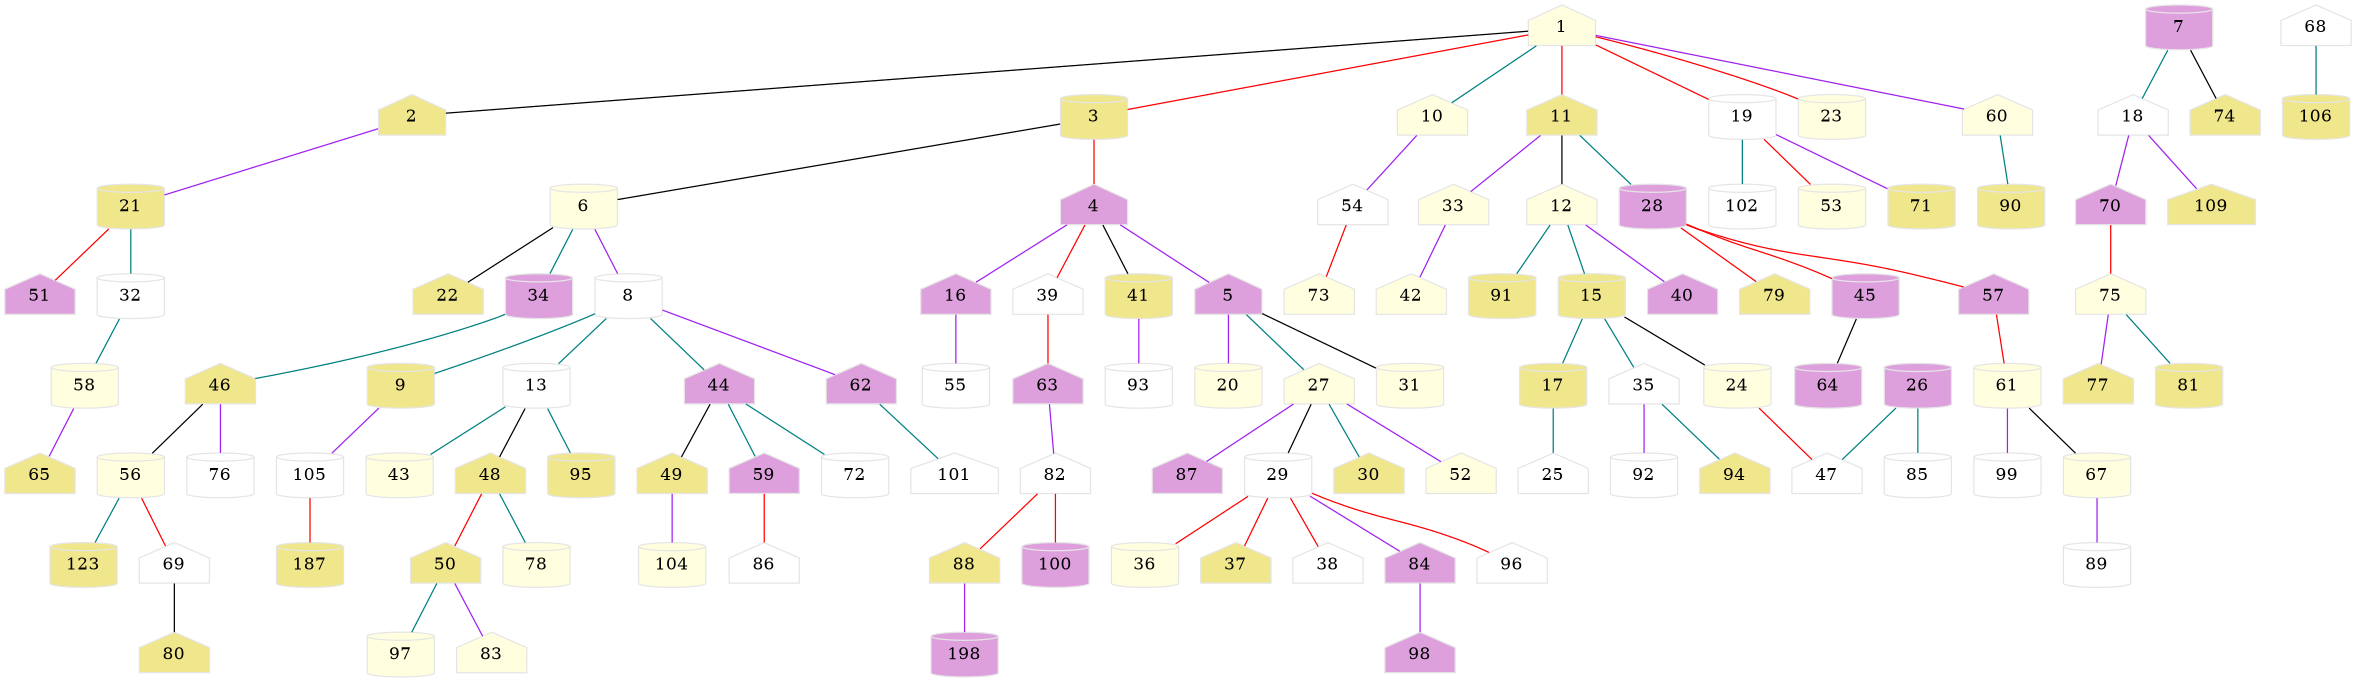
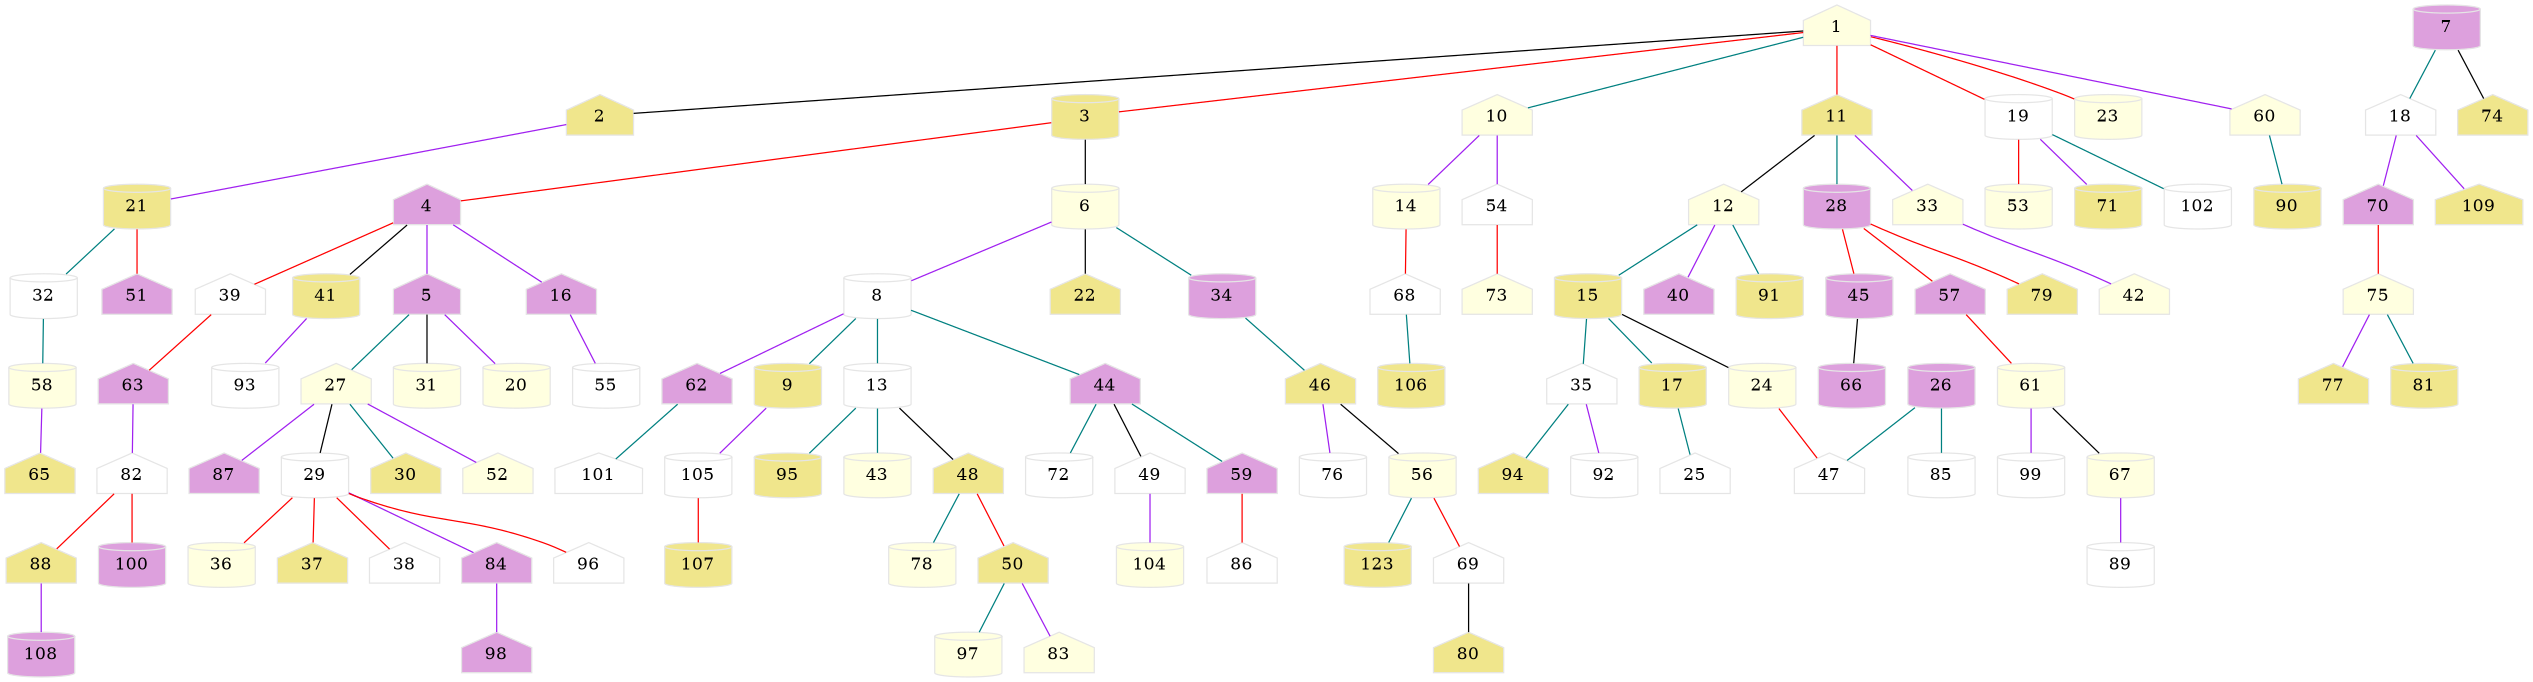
node "14": added
node "64": label "64" -> "66"
node "49": fillcolor khaki -> white
node "187": label "187" -> "107"
node "198": label "198" -> "108"
